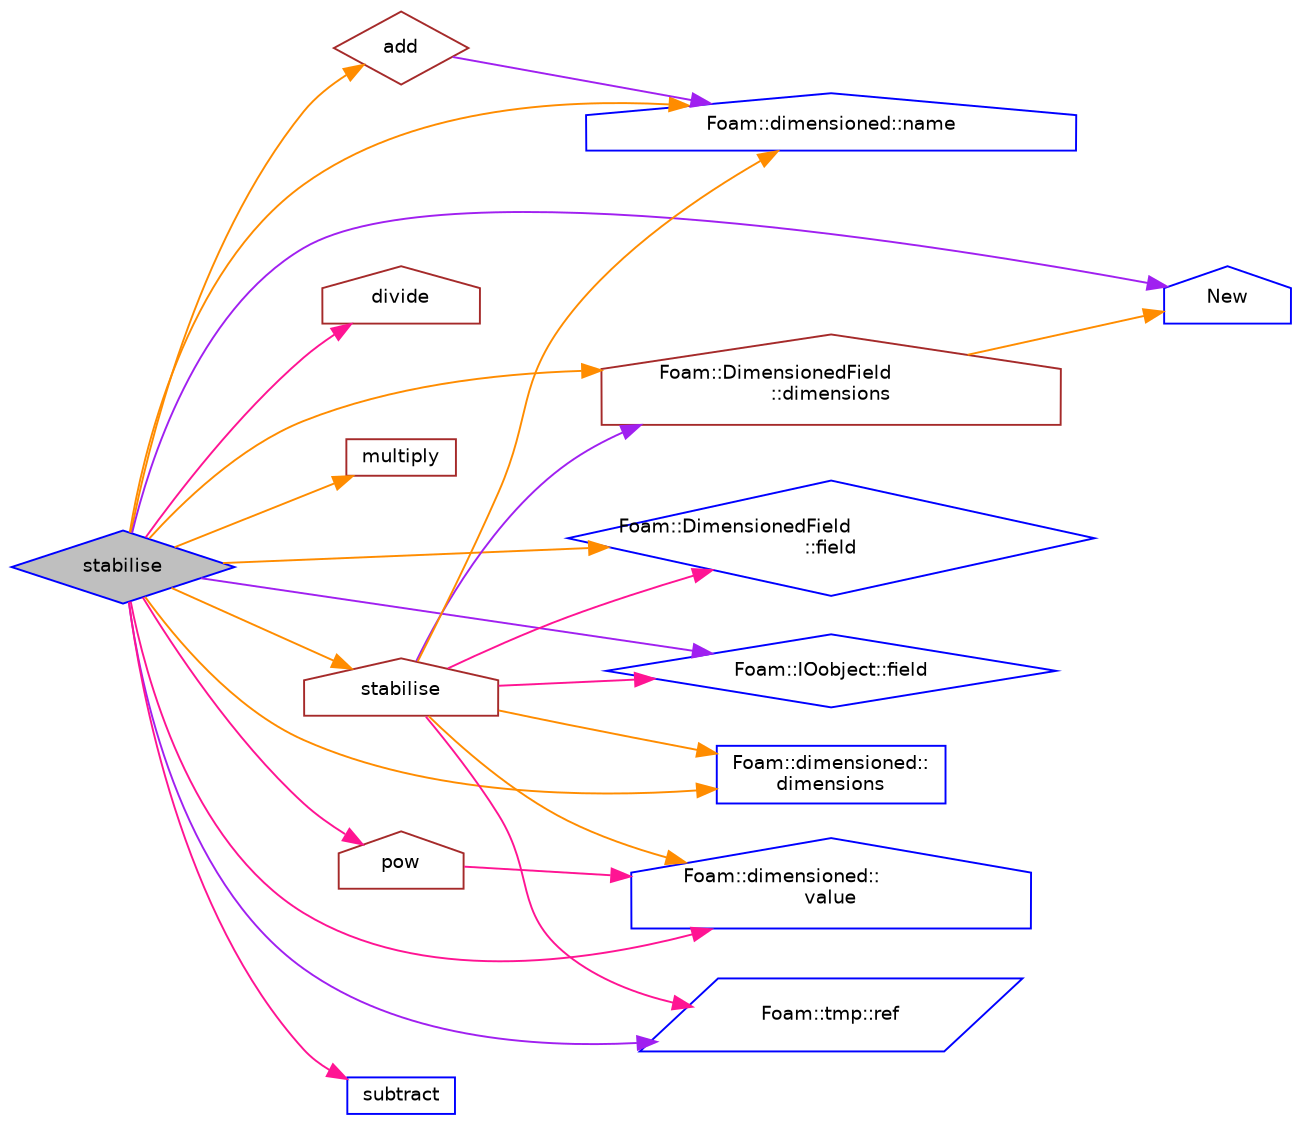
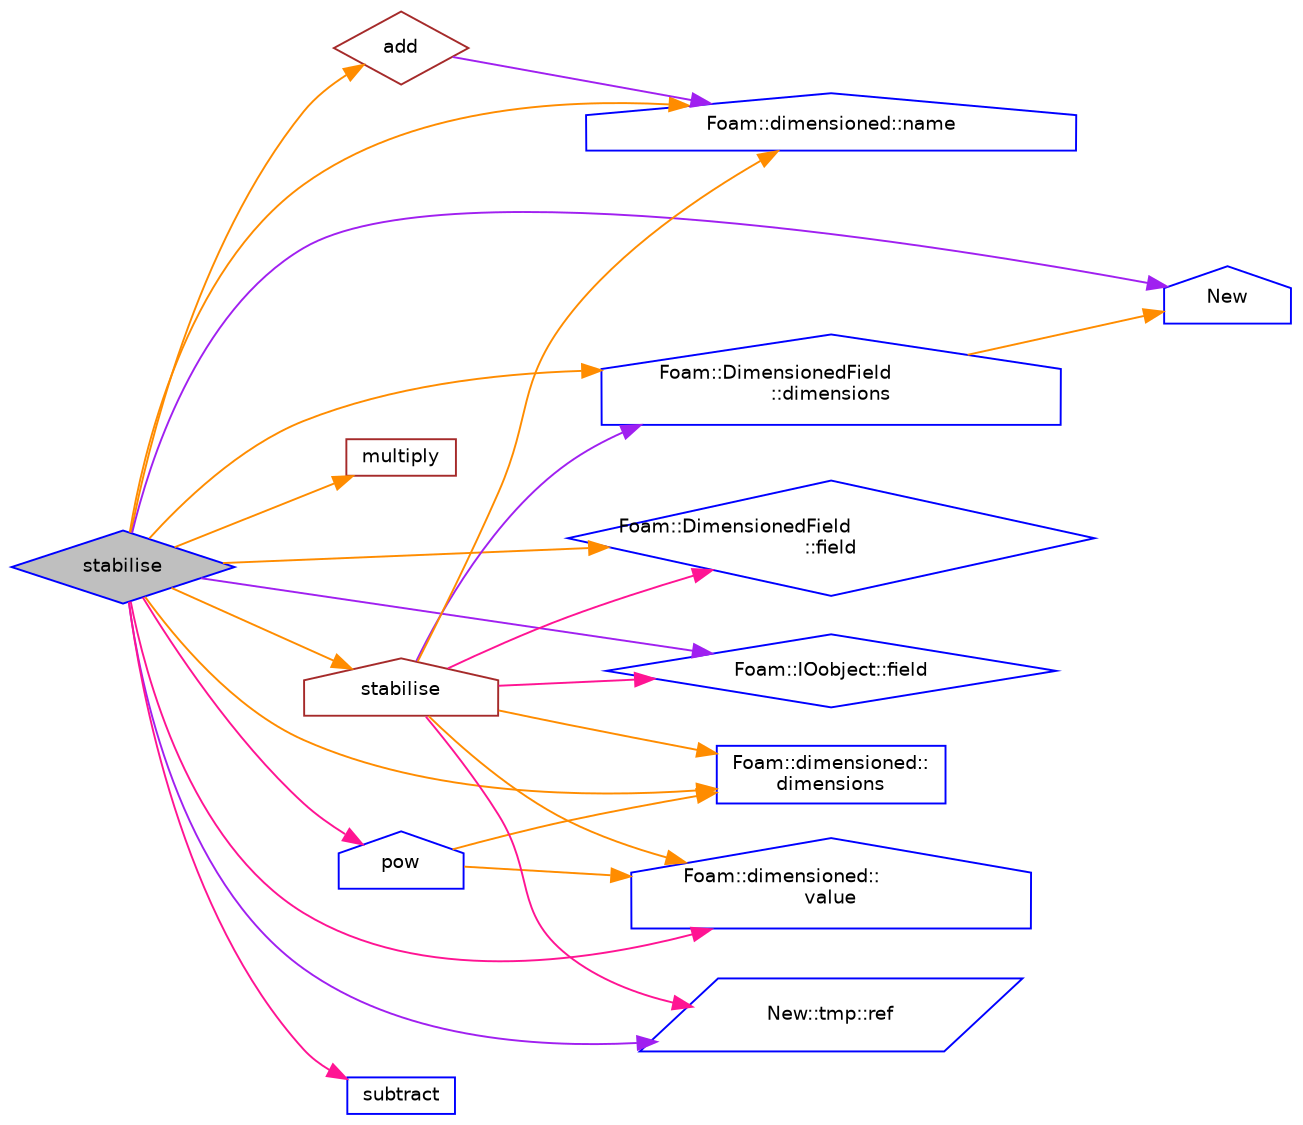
node "divide": removed
node "Foam::DimensionedField ::dimensions": color brown -> blue
edge "pow" -> "Foam::dimensioned:: dimensions": added
node "pow": color brown -> blue
edge "pow" -> "Foam::dimensioned:: value": color deeppink -> darkorange
node "Foam::tmp::ref": label "Foam::tmp::ref" -> "New::tmp::ref"
